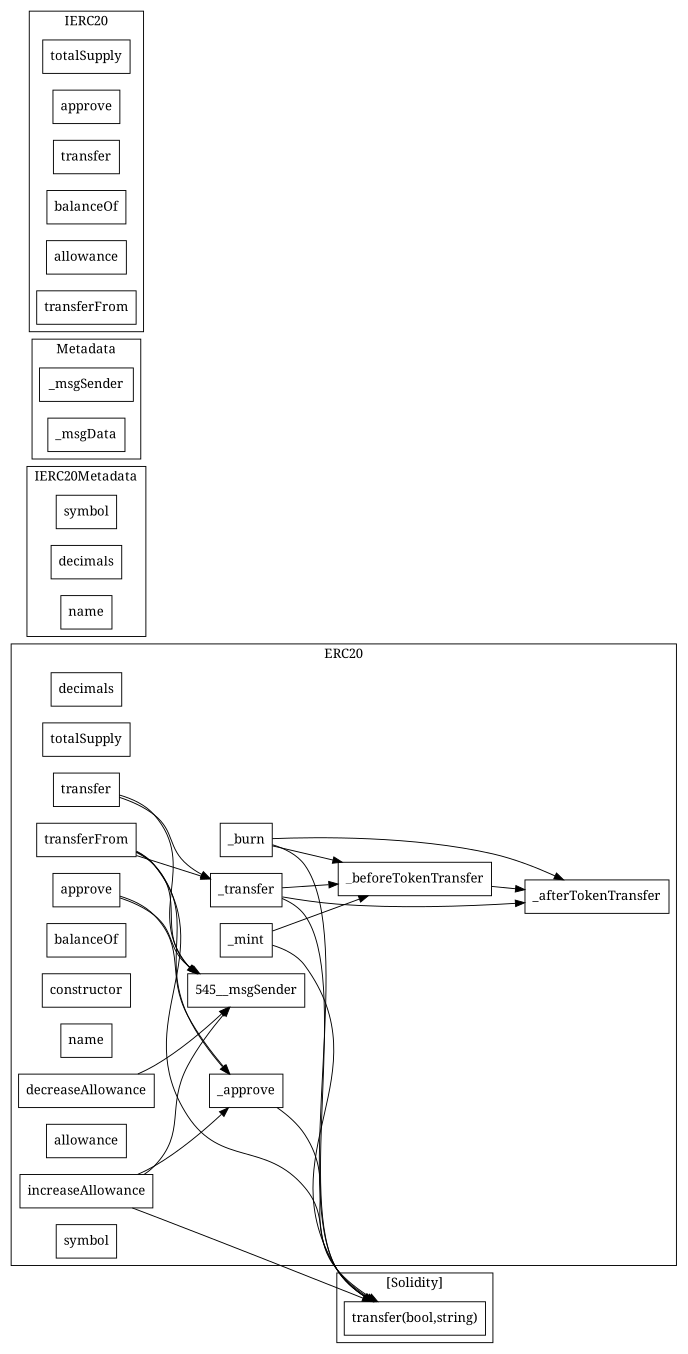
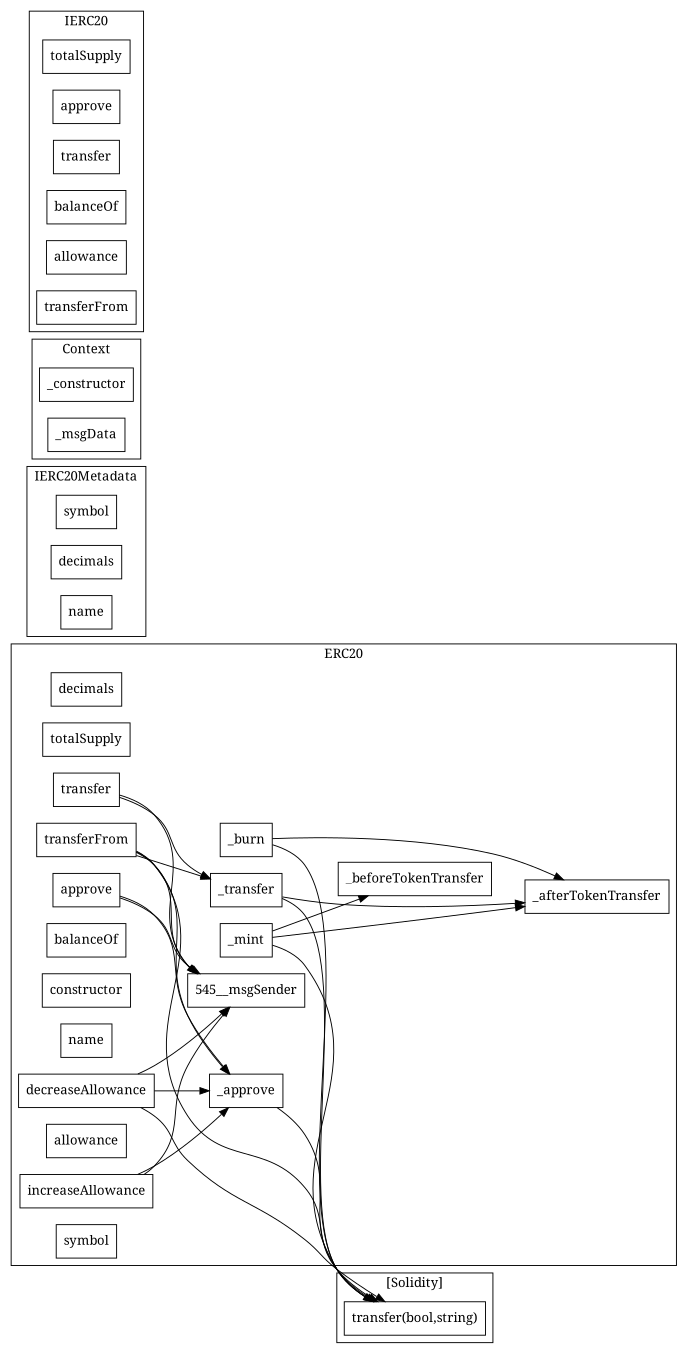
cluster "Metadata": label "Metadata" -> "Context"
node "_msgSender": label "_msgSender" -> "_constructor"
edge "_burn" -> "_beforeTokenTransfer": removed
edge "_transfer" -> "_beforeTokenTransfer": removed
edge "_beforeTokenTransfer" -> "_afterTokenTransfer": now "_mint" -> "_afterTokenTransfer"
edge "decreaseAllowance" -> "_approve": added
edge "increaseAllowance" -> "transfer(bool,string)": now "decreaseAllowance" -> "transfer(bool,string)"
